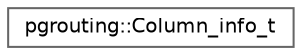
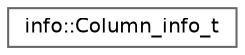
node "pgrouting::Column_info_t": label "pgrouting::Column_info_t" -> "info::Column_info_t"
